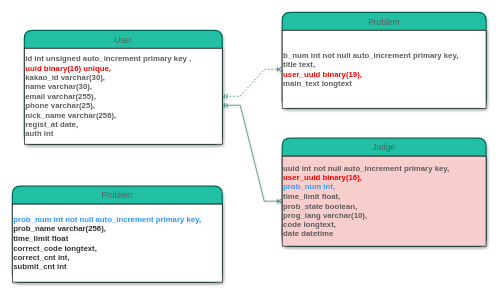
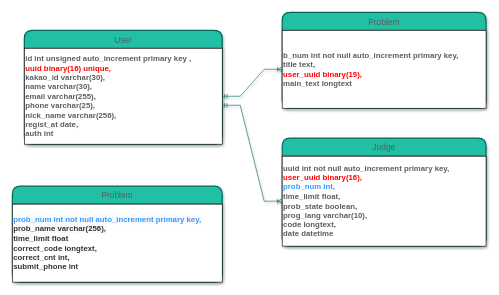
edge "b_num int not null auto_increment primary key, title text, user_uuid binary(19), main_text longtext" -- "id int unsigned auto_increment primary key ,uuid binary(16) unique,kakao_id varchar(30),name varchar(30),email varchar(255),phone varchar(25),nick_name varchar(256),regist_at date,auth int": style dashed -> solid
node "uuid int not null auto_increment primary key,user_uuid binary(16), prob_num int,time_limit float,prob_state boolean,prog_lang varchar(10),code longtext,date datetime": fillcolor #f8cecc -> #ffffff
node "prob_num int not null auto_increment primary key,prob_name varchar(256),time_limit float correct_code longtext, correct_cnt int, submit_cnt int": label "prob_num int not null auto_increment primary key,prob_name varchar(256),time_limit float correct_code longtext, correct_cnt int, submit_cnt int" -> "prob_num int not null auto_increment primary key,prob_name varchar(256),time_limit float correct_code longtext, correct_cnt int, submit_phone int"
